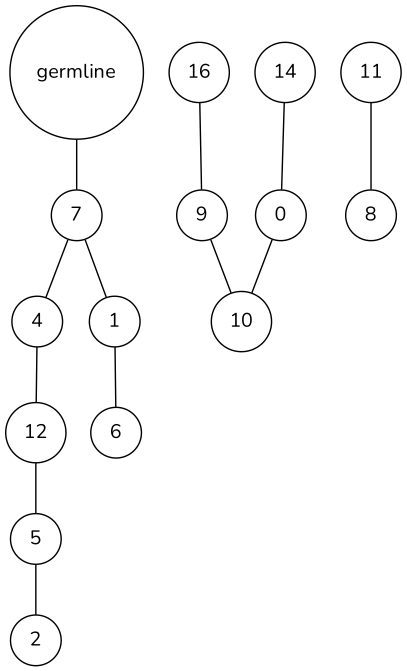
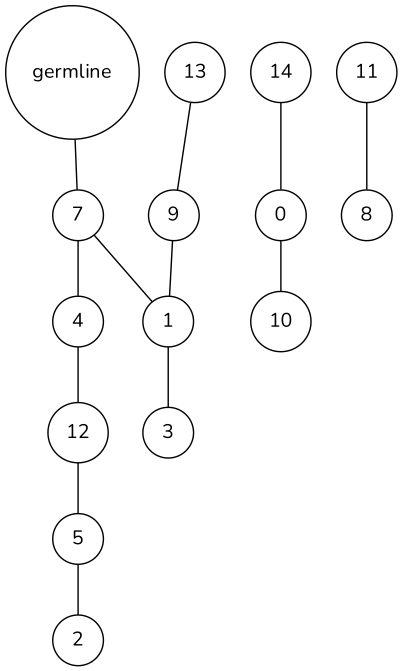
node "16": label "16" -> "13"
edge "9" -- "10": now "9" -- "1"
node "6": label "6" -> "3"
